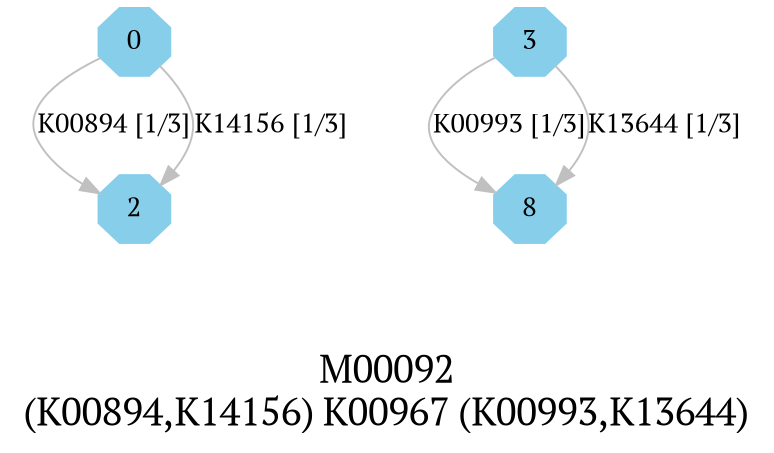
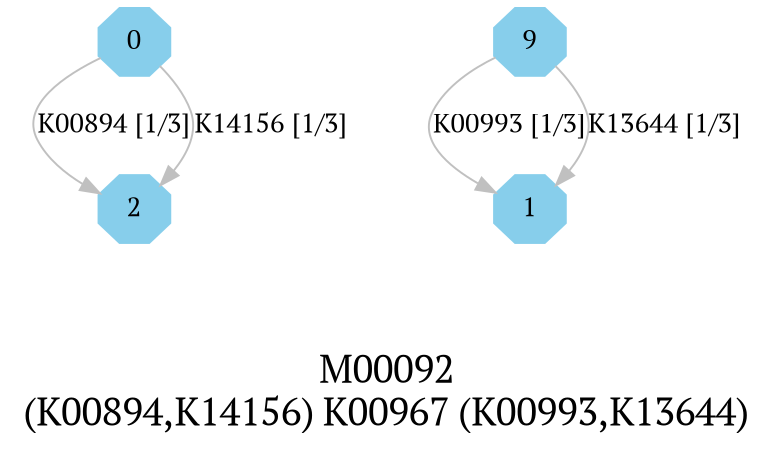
node "3": label "3" -> "9"
node "8": label "8" -> "1"
